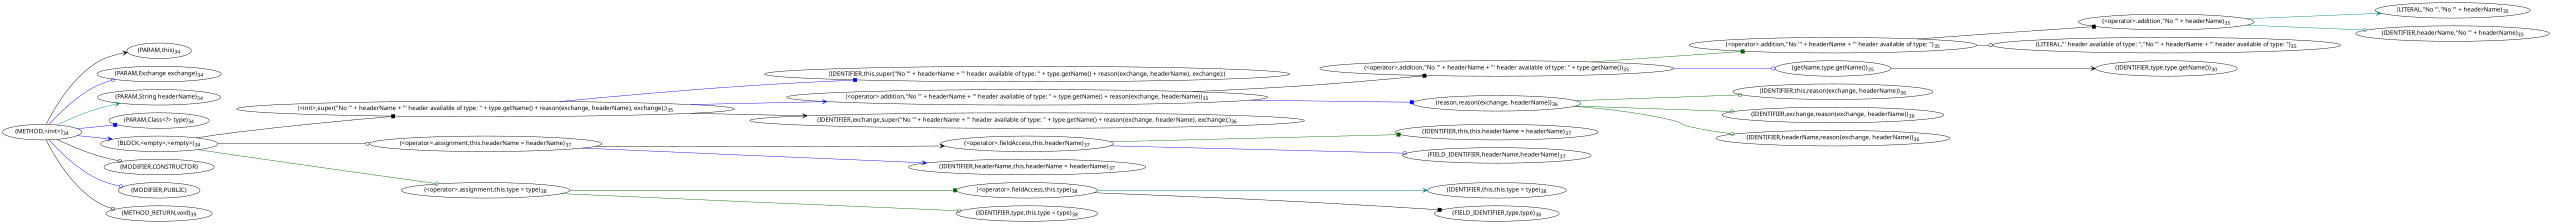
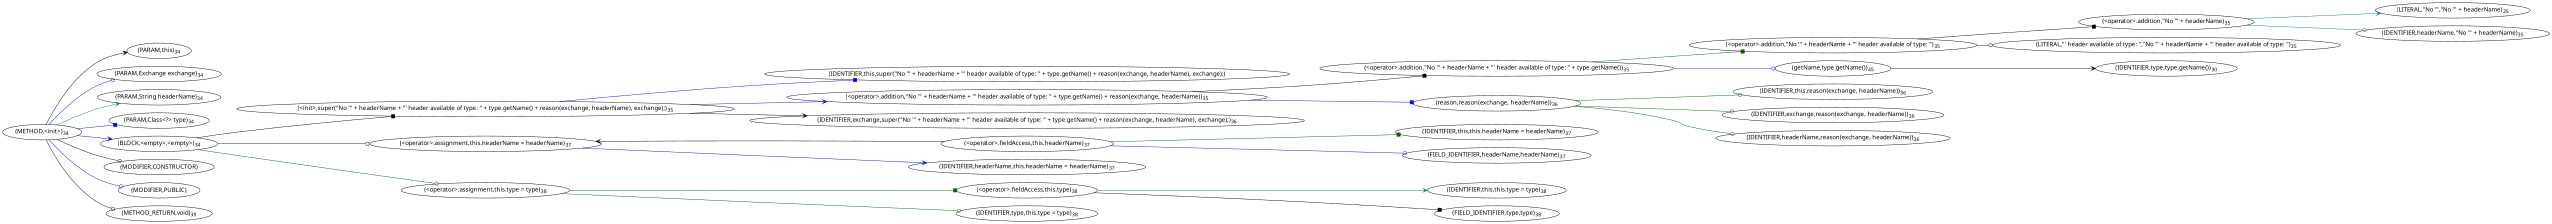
node "(getName,type.getName())": text "35" -> "45"
edge "(<operator>.assignment,this.headerName = headerName)" -> "(<operator>.fieldAccess,this.headerName)": reversed
